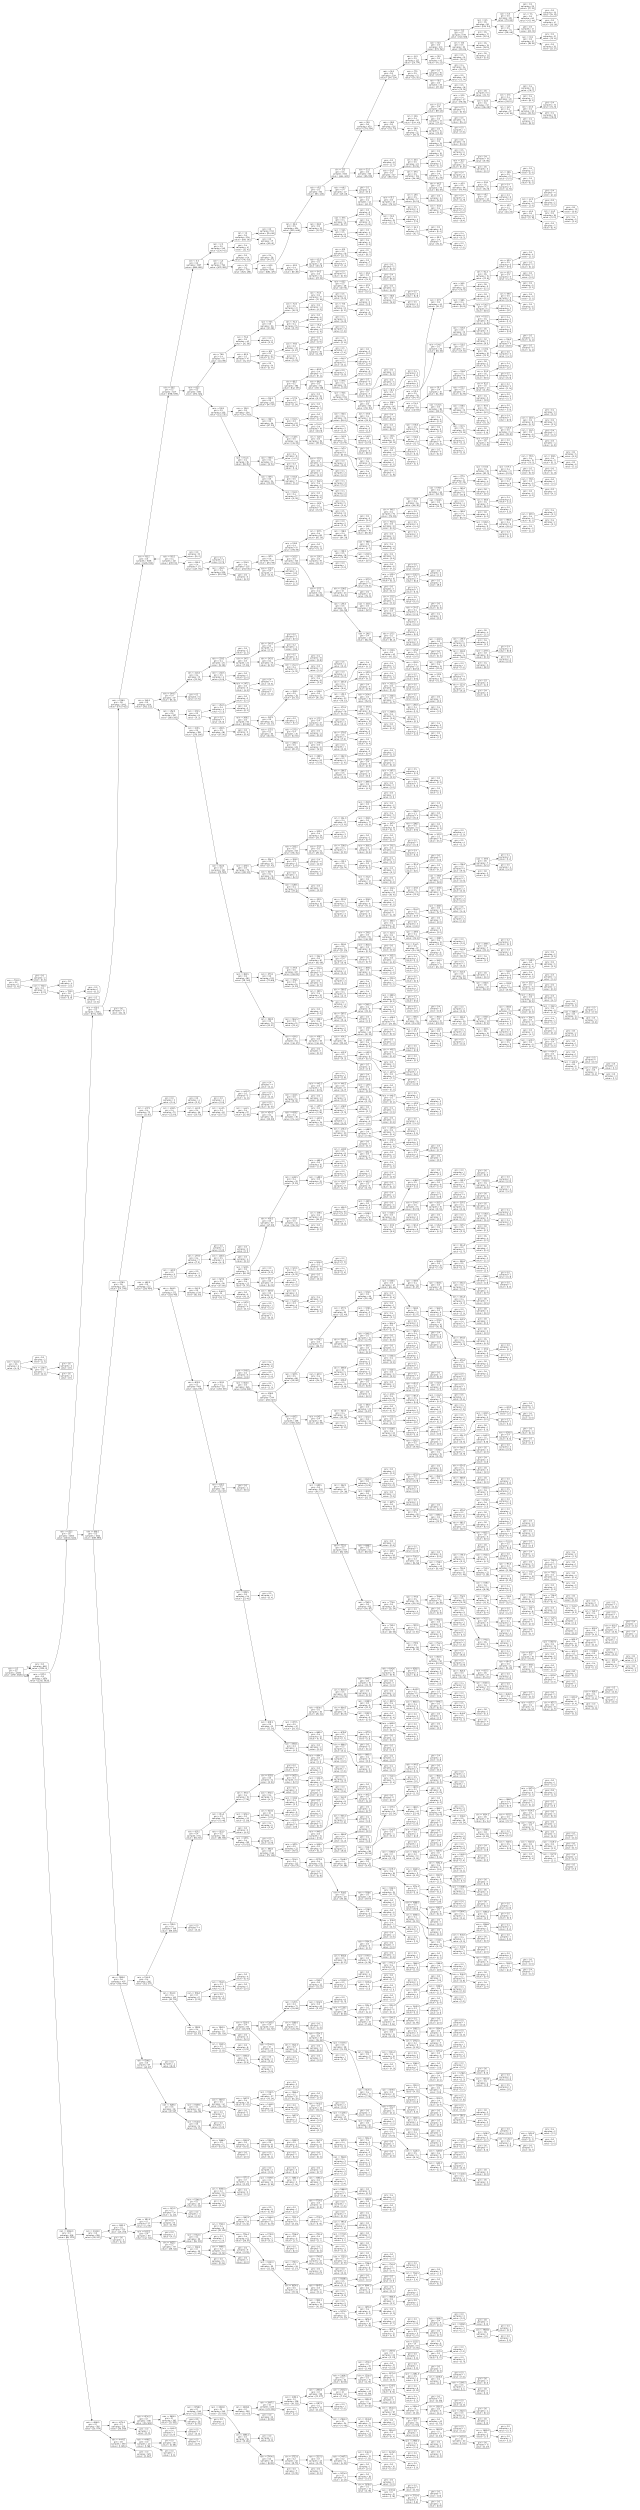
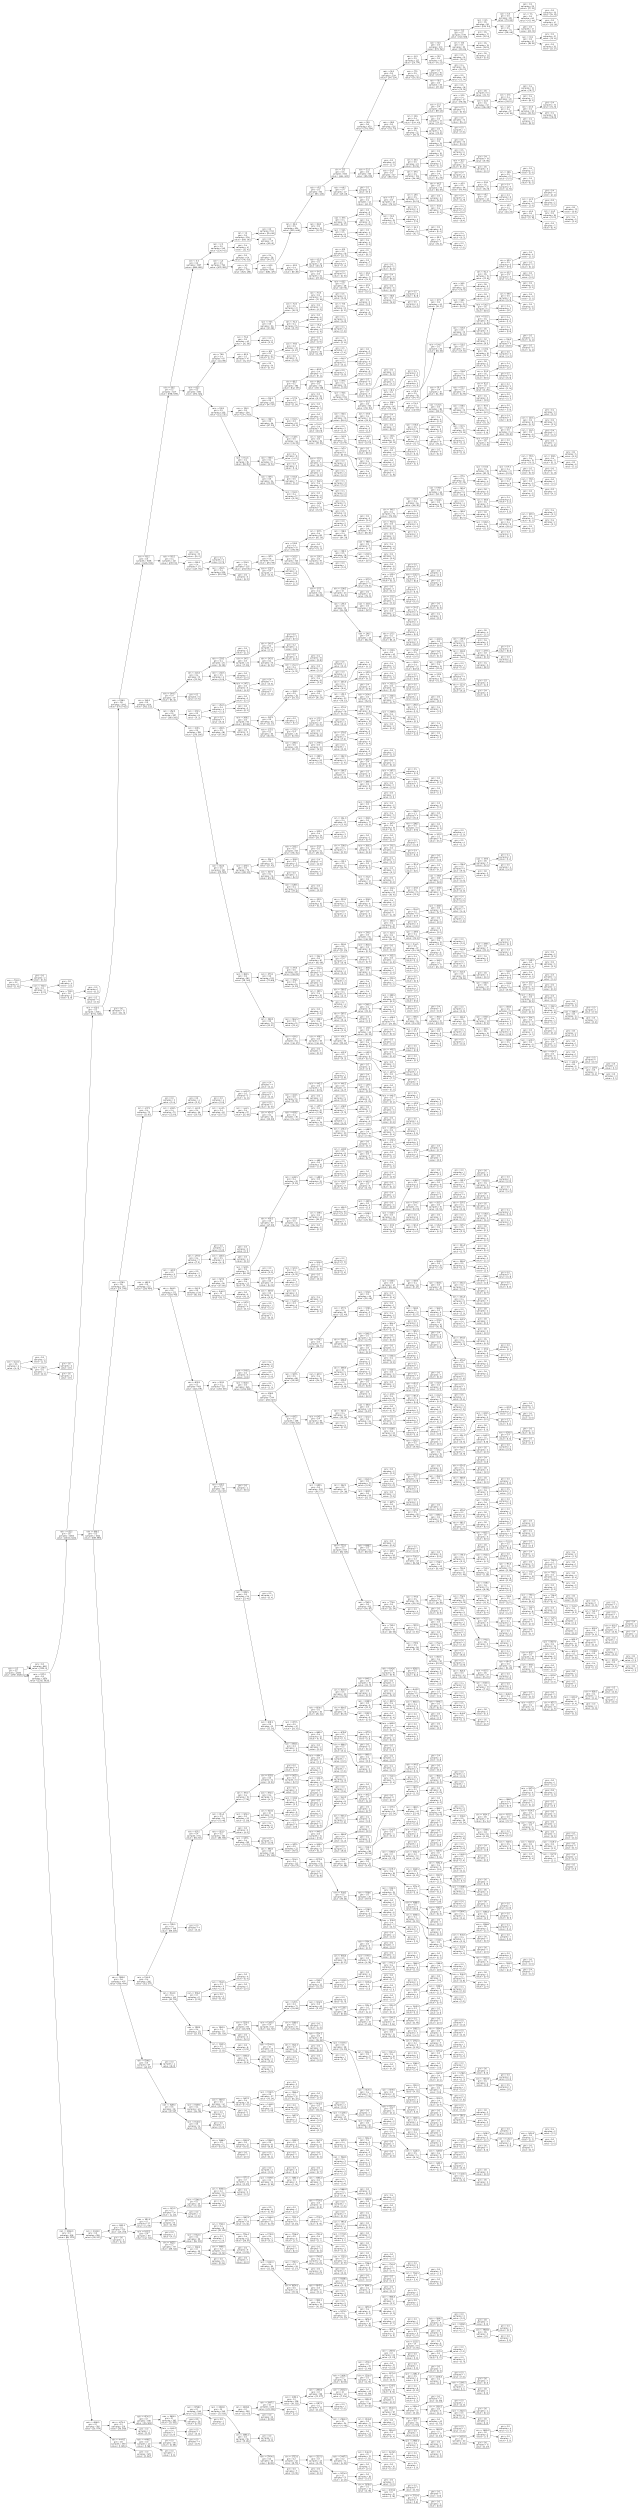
edge "rain <= 165.5 gini = 0.4 samples = 221 value = [237, 110]" -> "rain <= 162.5 gini = 0.5 samples = 1638 value = [1405, 1129]": reversed
